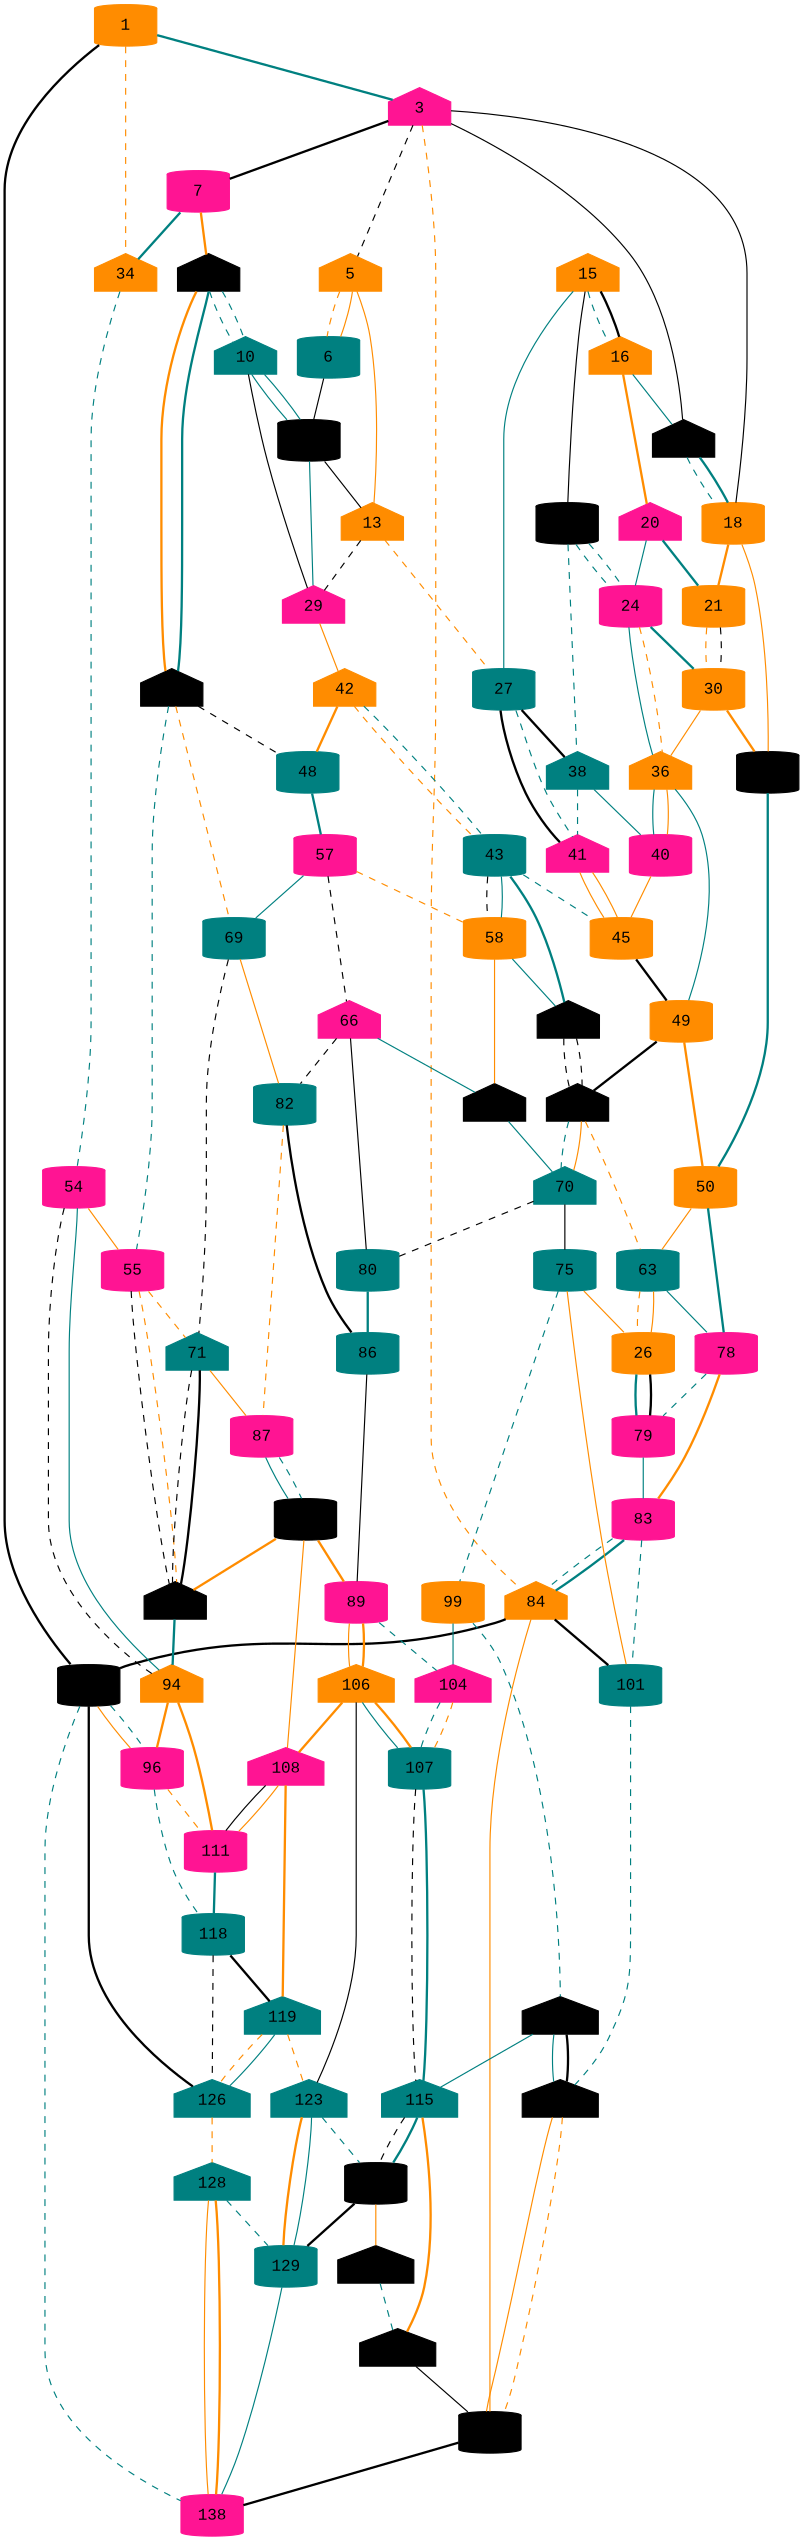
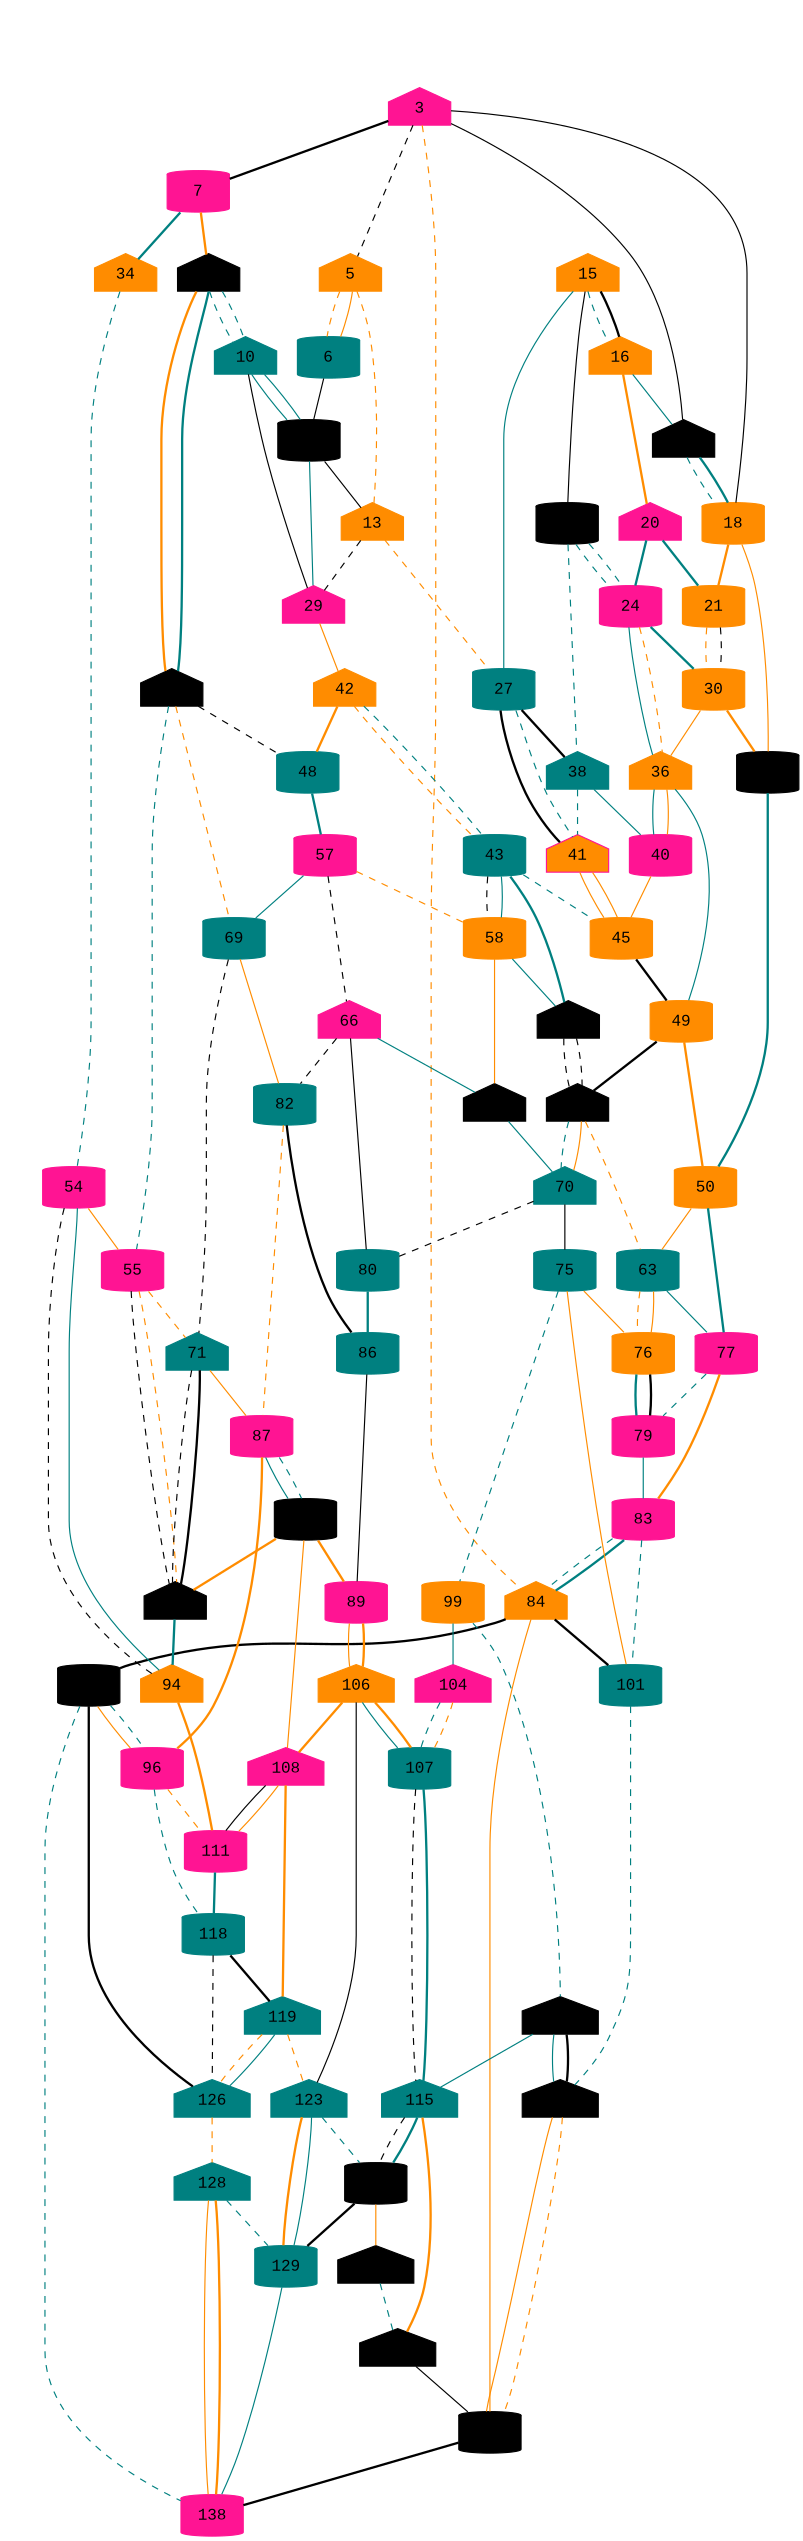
node "1": removed
edge "5" -- "13": style solid -> dashed
edge "20" -- "24": style solid -> bold
node "41": fillcolor deeppink -> darkorange
node "26": label "26" -> "76"
node "78": label "78" -> "77"
edge "89" -- "104": removed
edge "94" -- "96": now "87" -- "96"
